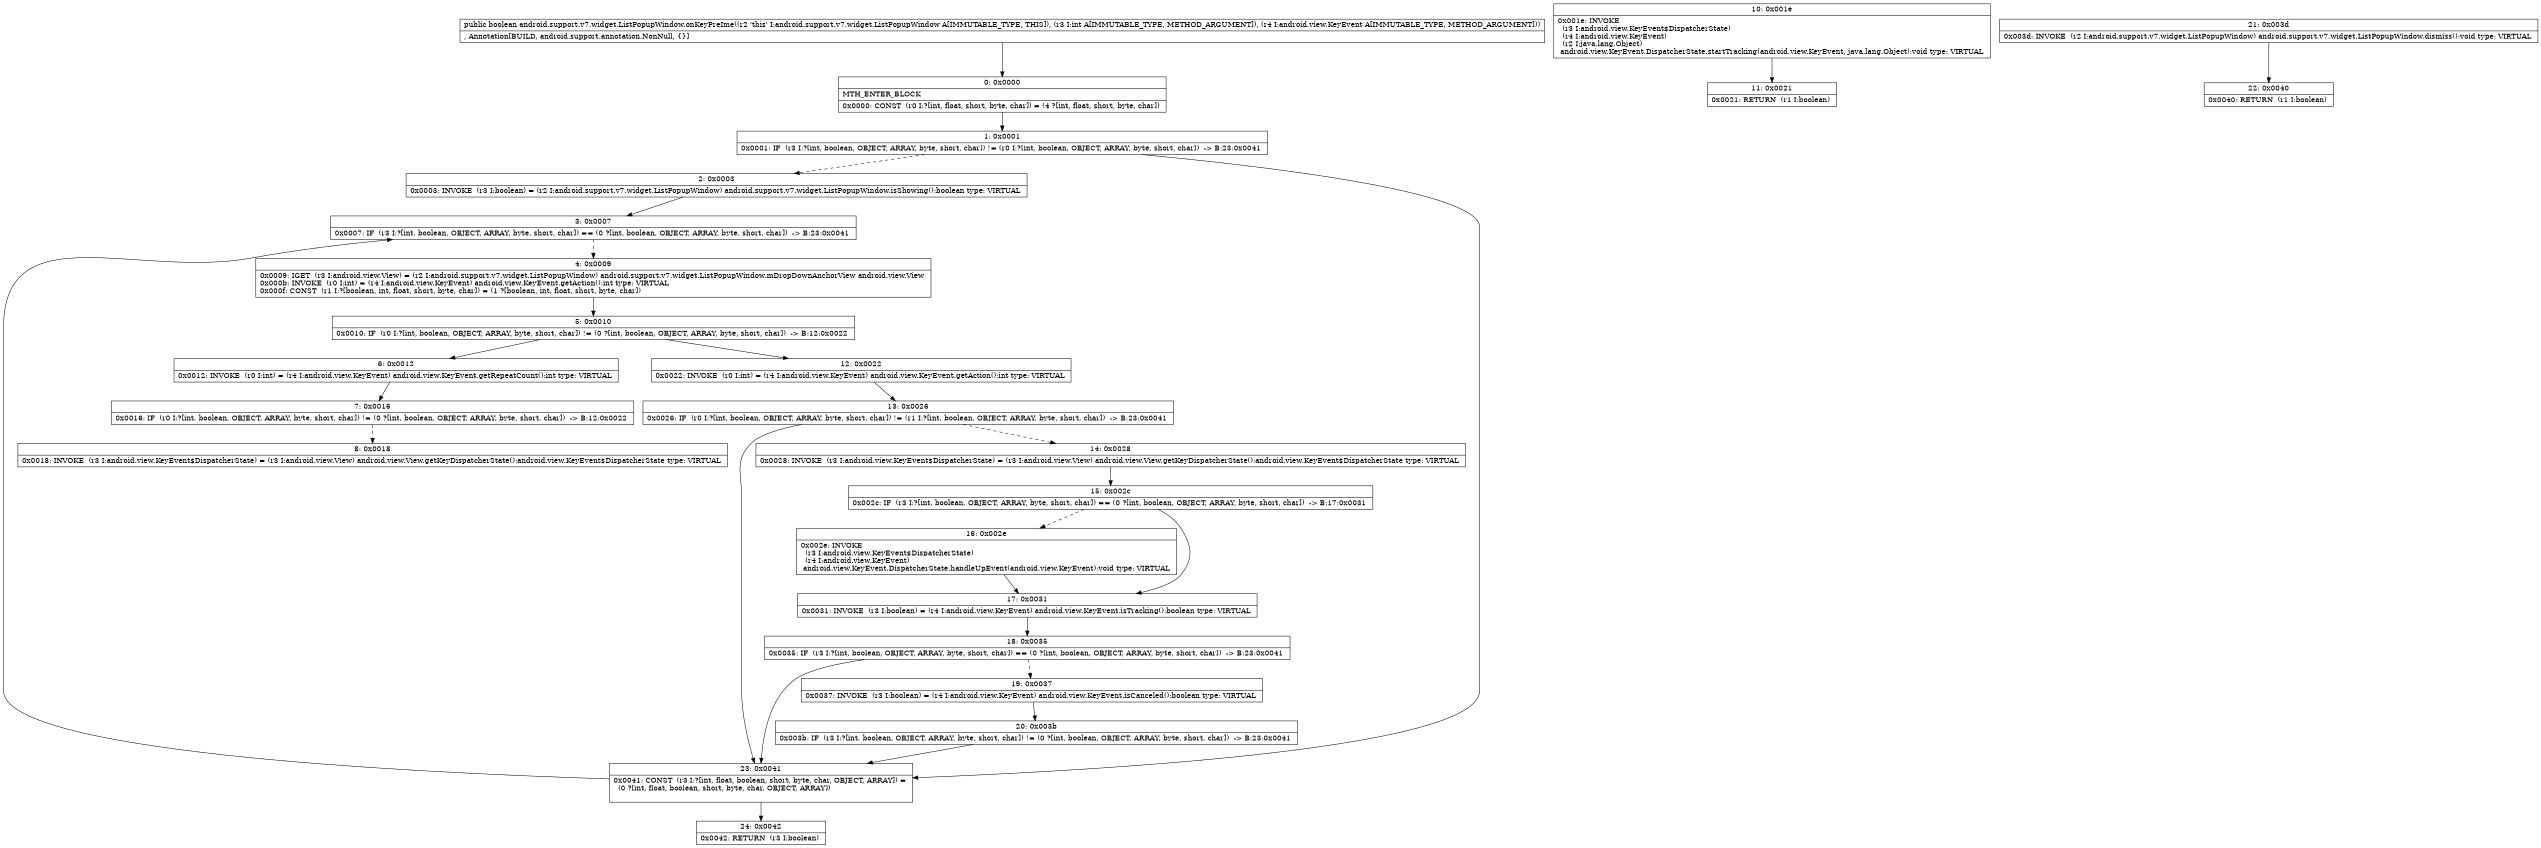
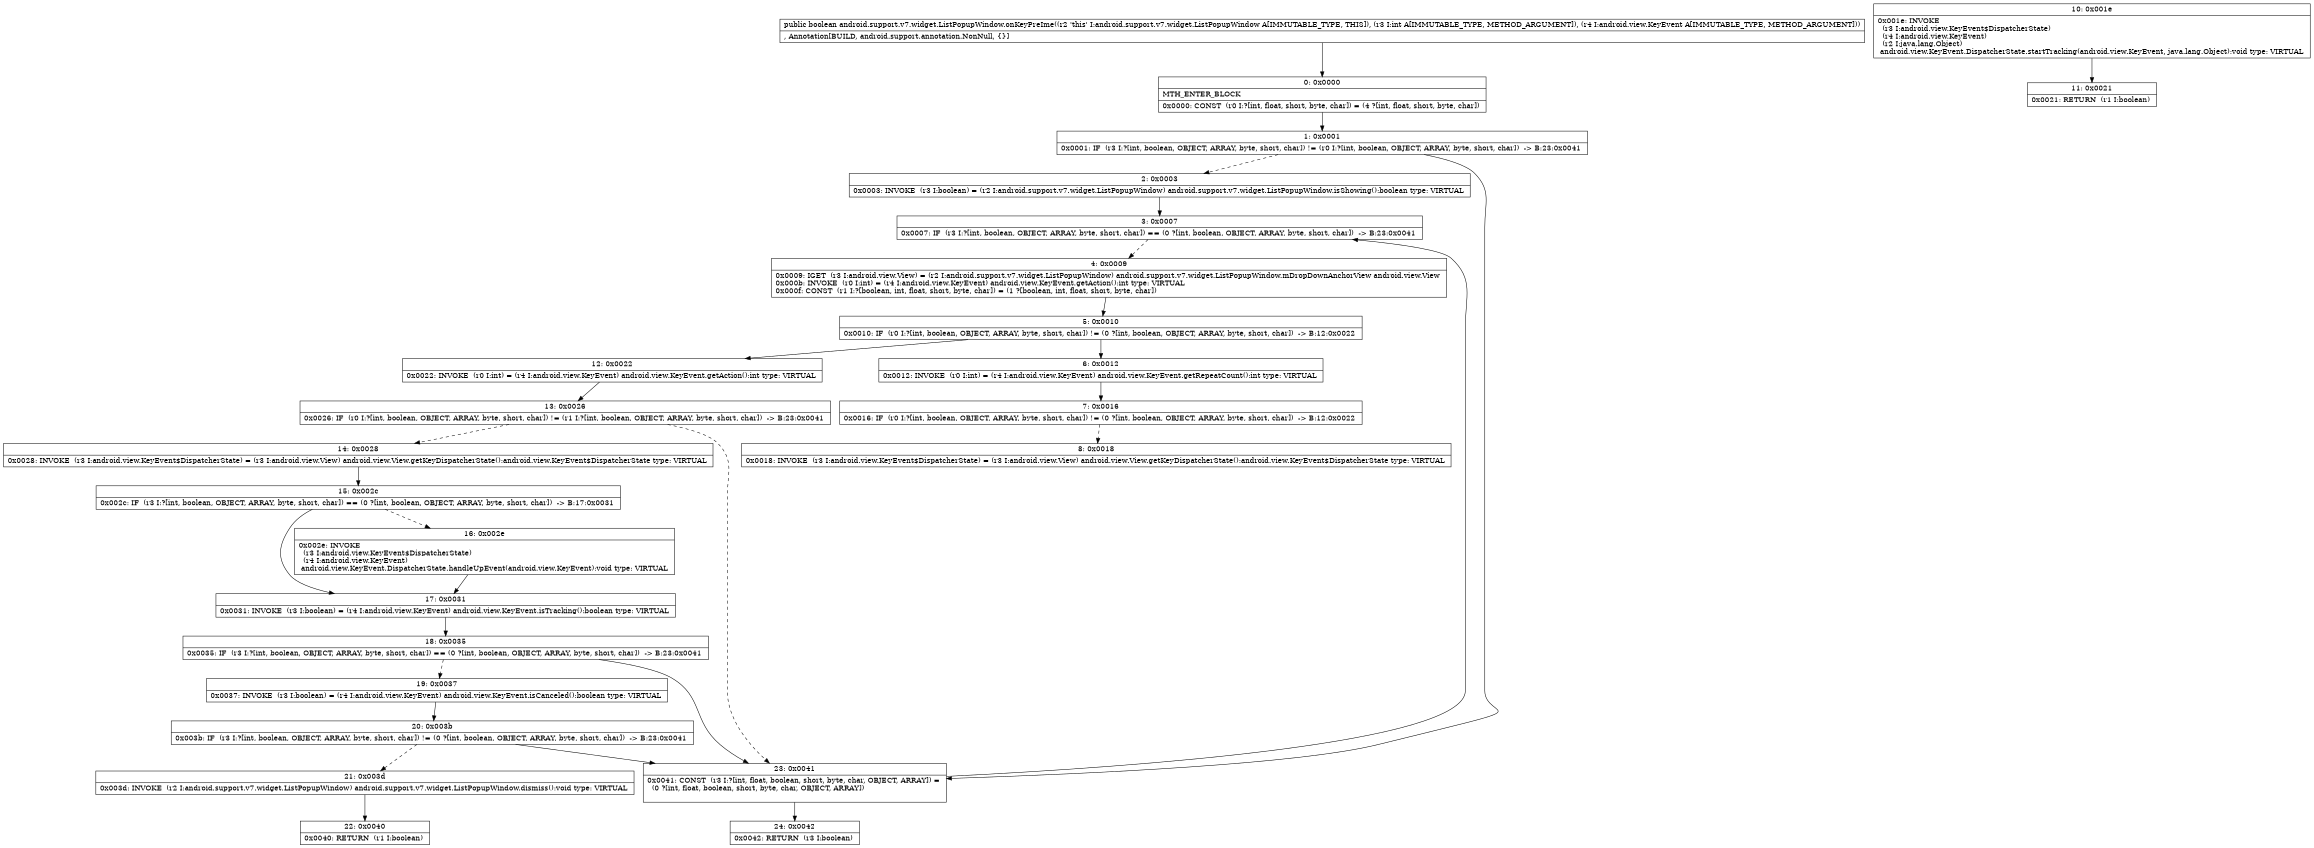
edge "13: 0x0026" -> "23: 0x0041": style solid -> dashed
edge "20: 0x003b" -> "21: 0x003d": added
